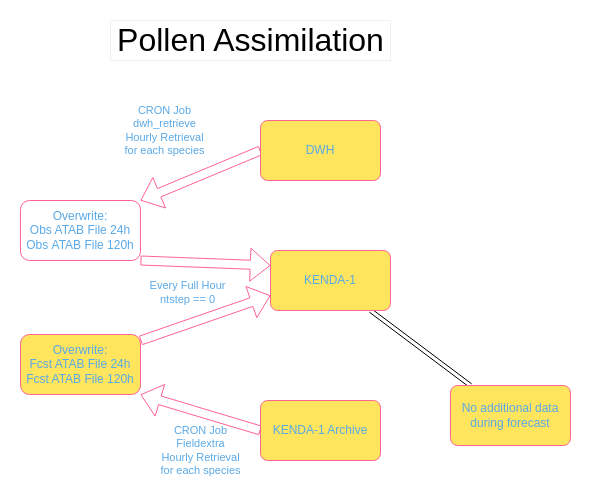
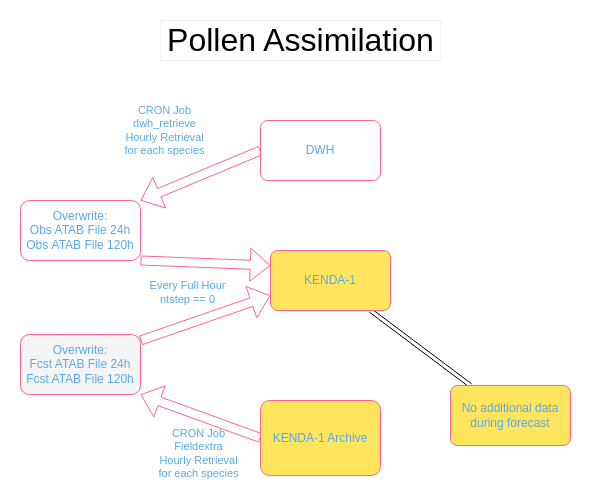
node "Pollen Assimilation": moved (251, 41) -> (301, 41)
node "DWH": fillcolor #ffe45e -> #ffffff
node "Overwrite: Fcst ATAB File 24h Fcst ATAB File 120h": fillcolor #ffe45e -> #f5f5f5
node "KENDA-1 Archive": size 120x60 -> 120x75
